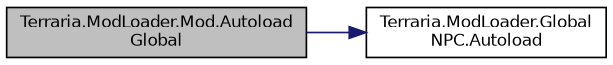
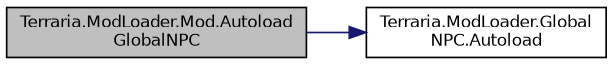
node "Terraria.ModLoader.Mod.Autoload Global": label "Terraria.ModLoader.Mod.Autoload Global" -> "Terraria.ModLoader.Mod.Autoload GlobalNPC"
